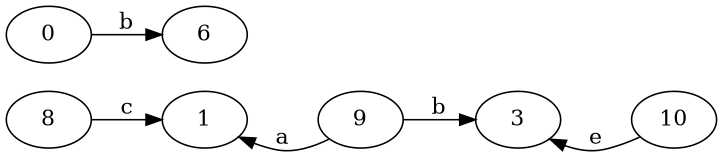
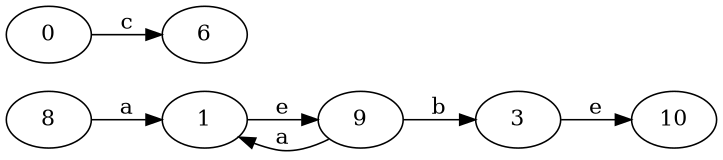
edge "0" -> "6": label "b" -> "c"
edge "8" -> "1": label "c" -> "a"
edge "1" -> "9": added, label "e"
edge "10" -> "3": reversed
